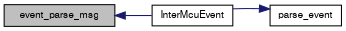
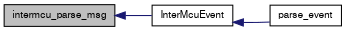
edge "InterMcuEvent" -> "parse_event": reversed
node "event_parse_msg": label "event_parse_msg" -> "intermcu_parse_msg"
